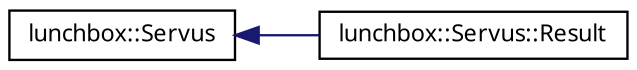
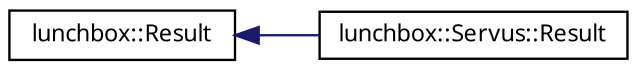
node "lunchbox::Servus": label "lunchbox::Servus" -> "lunchbox::Result"
